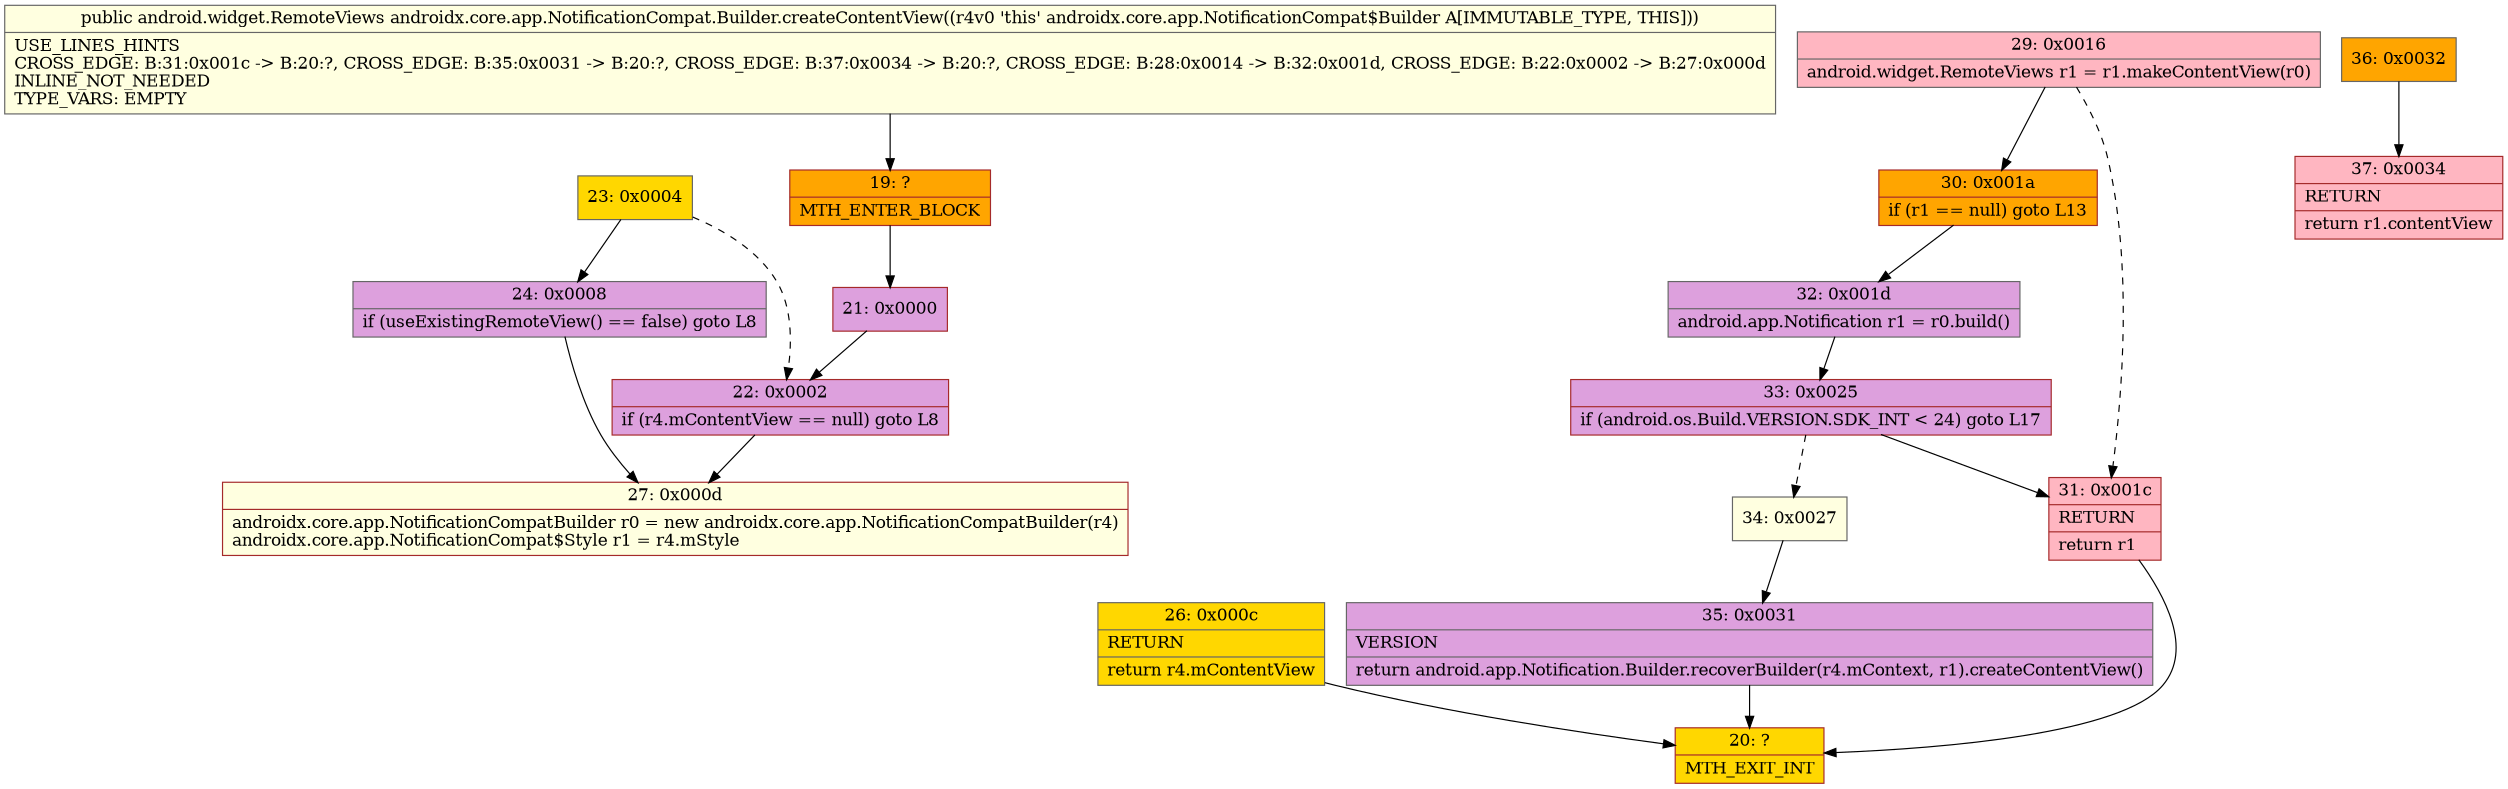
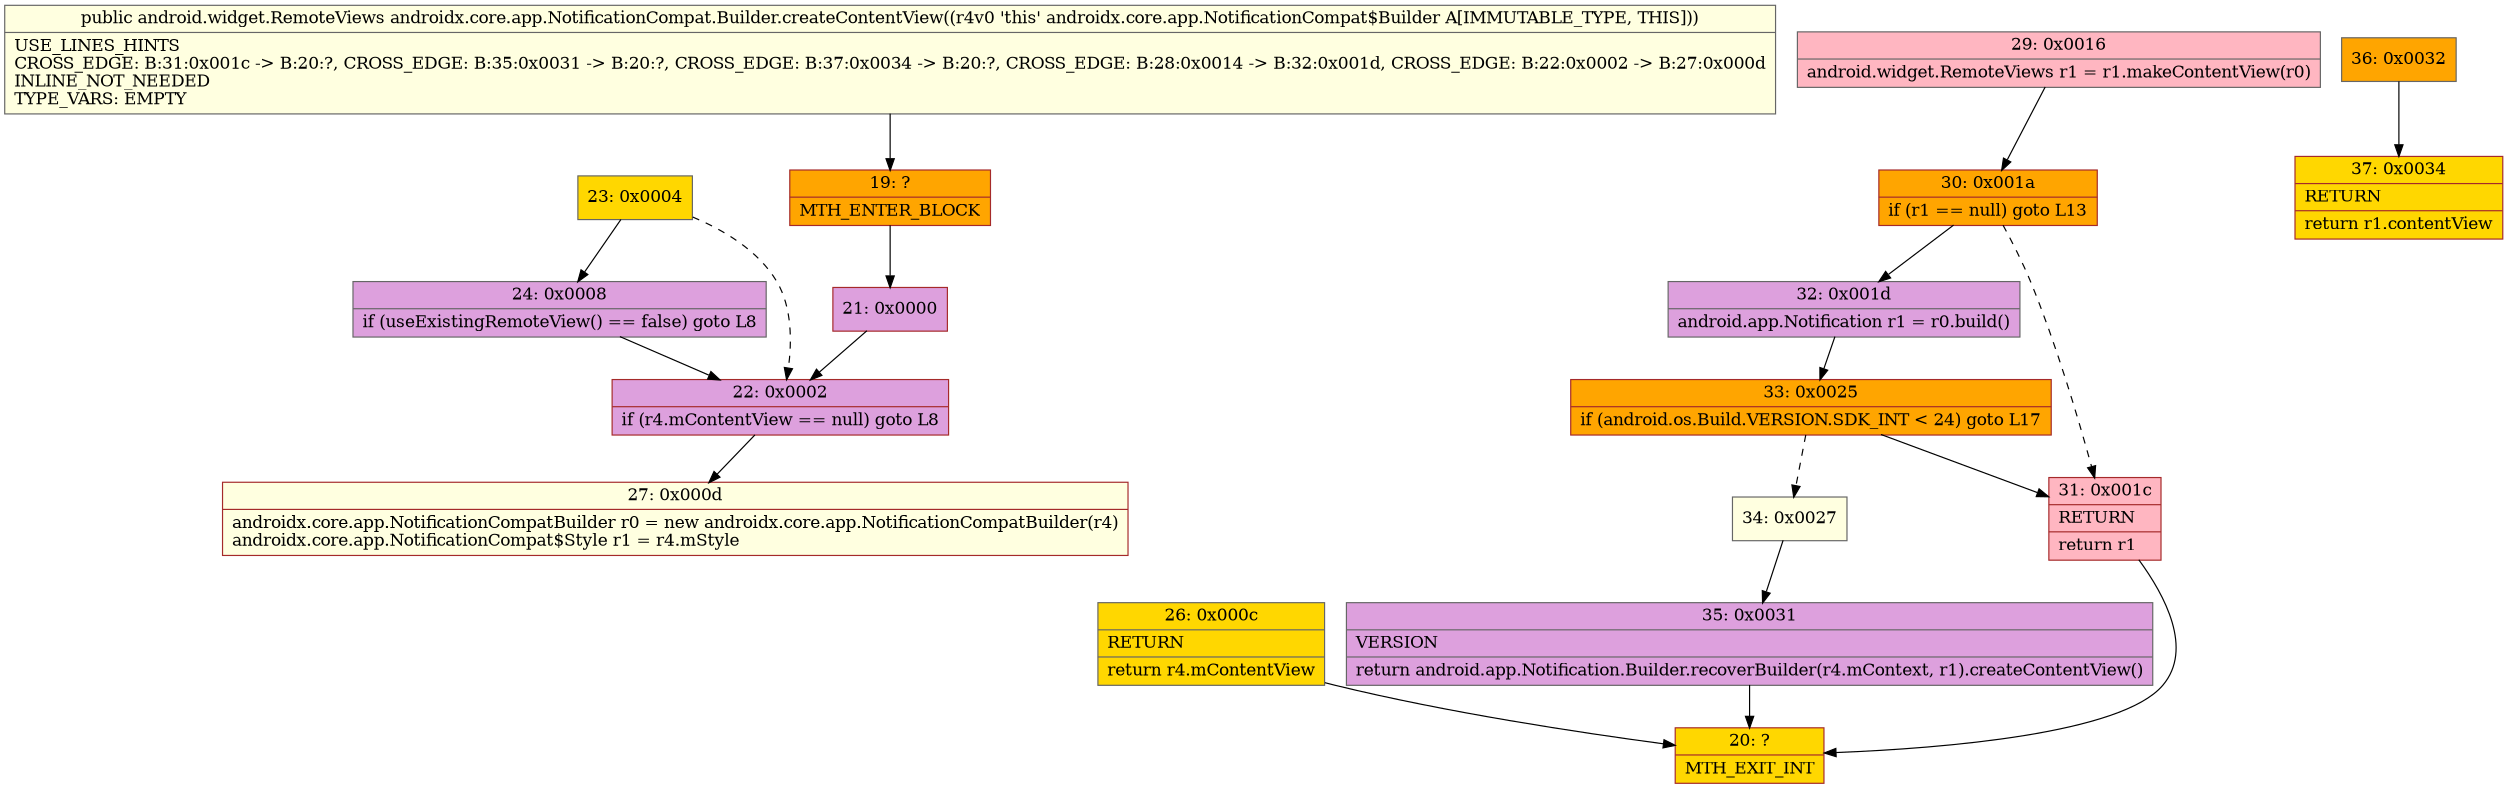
node "37: 0x0034": fillcolor lightpink -> gold
edge "29: 0x0016" -> "31: 0x001c": now "30: 0x001a" -> "31: 0x001c"
node "33: 0x0025": fillcolor plum -> orange
edge "24: 0x0008" -> "27: 0x000d": now "24: 0x0008" -> "22: 0x0002"
